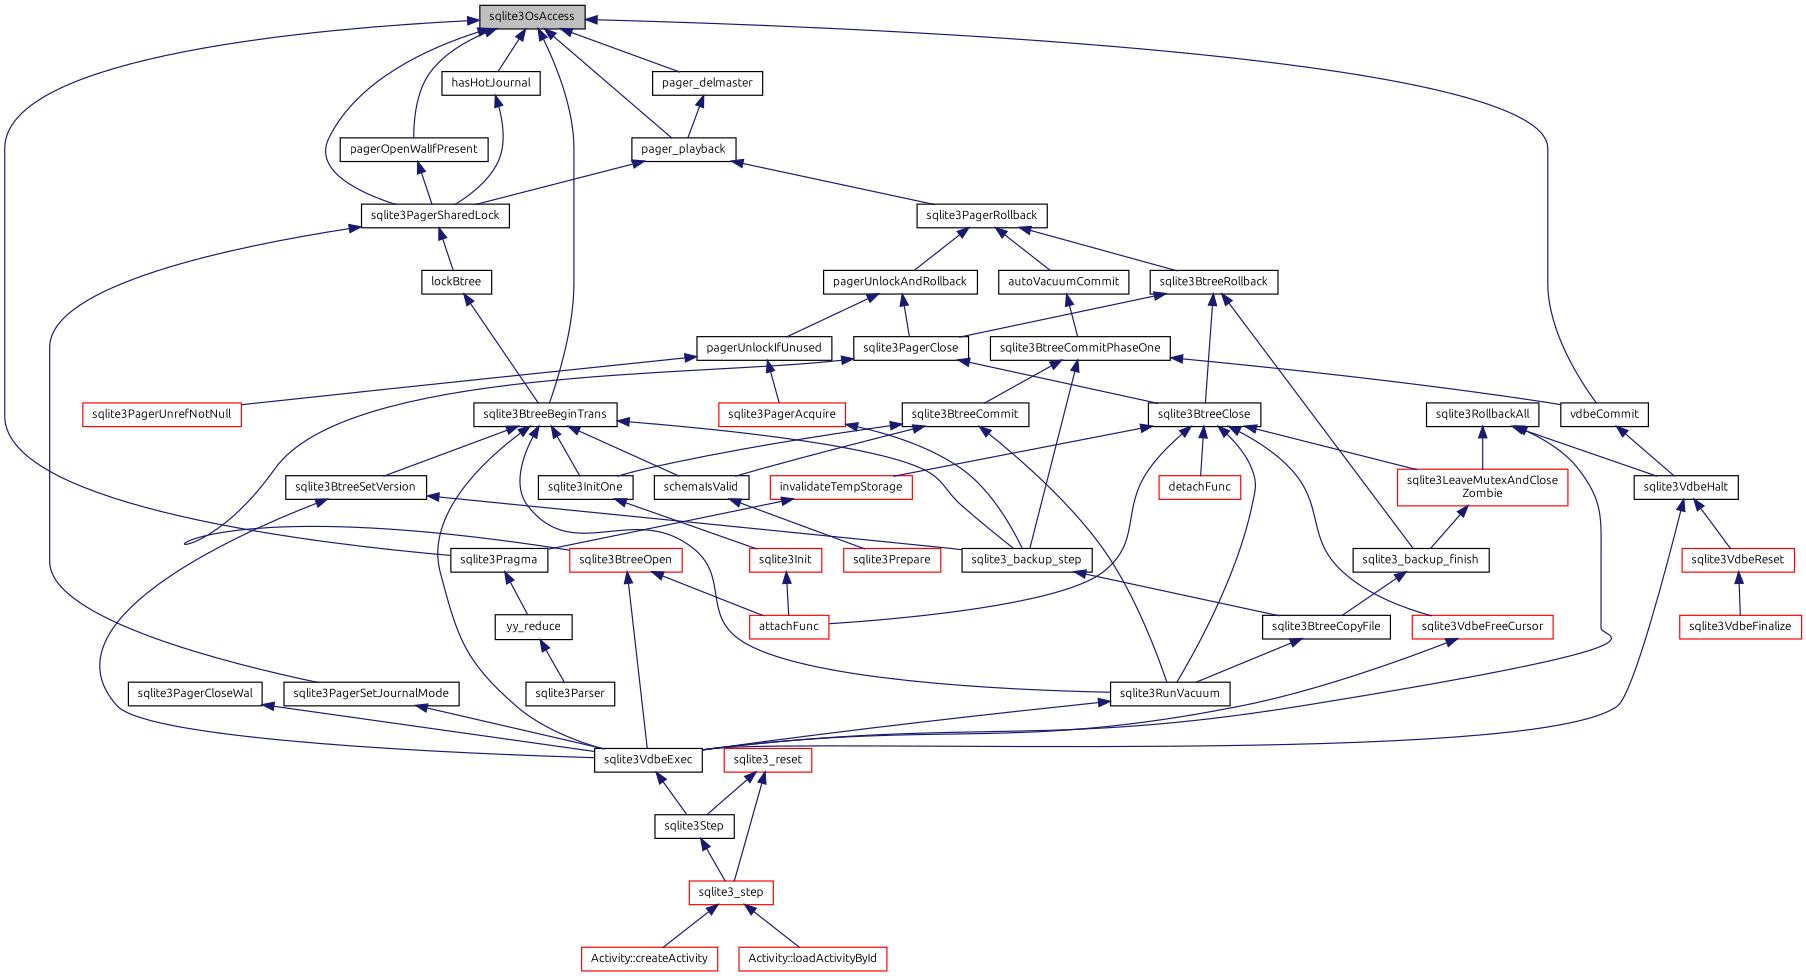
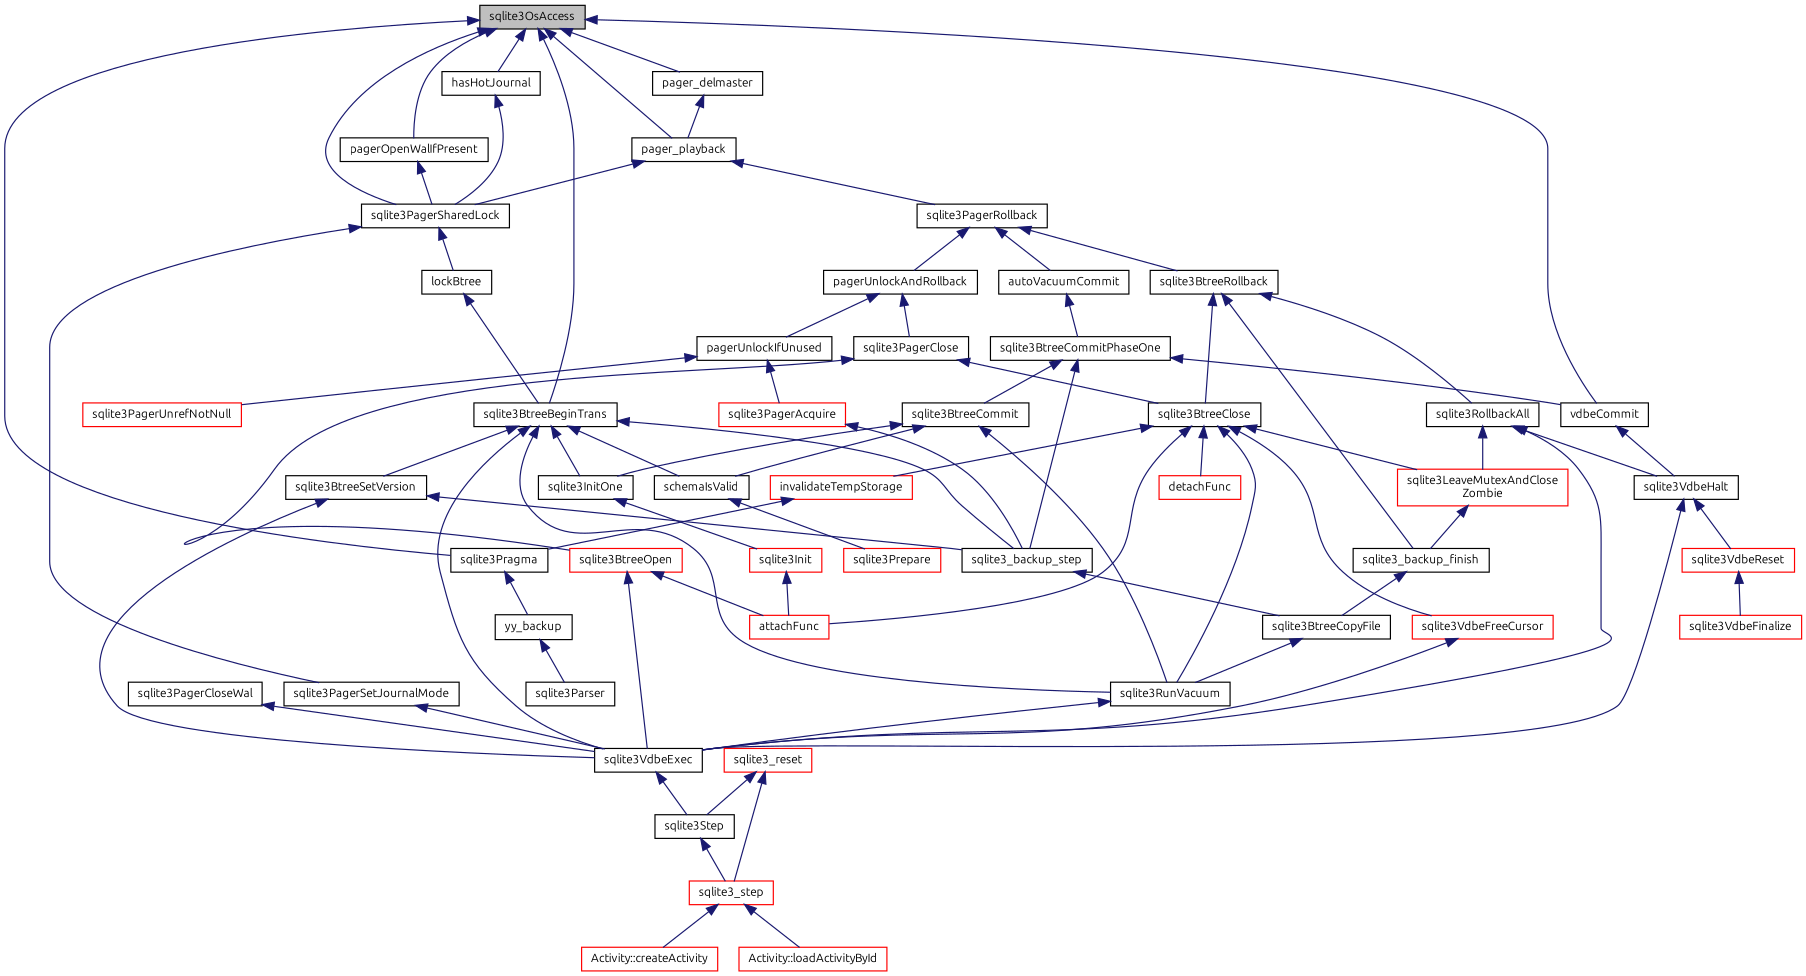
edge "sqlite3PagerClose" -> "sqlite3BtreeRollback": now "sqlite3RollbackAll" -> "sqlite3BtreeRollback"
node "yy_reduce": label "yy_reduce" -> "yy_backup"
